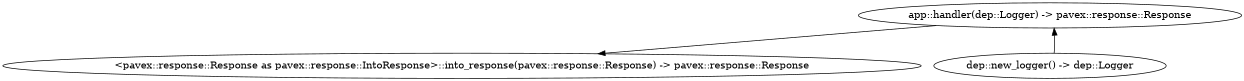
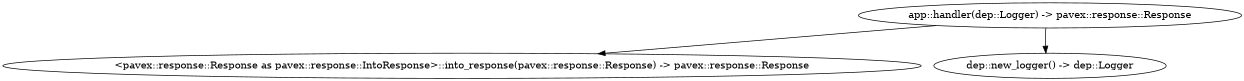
edge "dep::new_logger() -> dep::Logger" -> "app::handler(dep::Logger) -> pavex::response::Response": reversed
